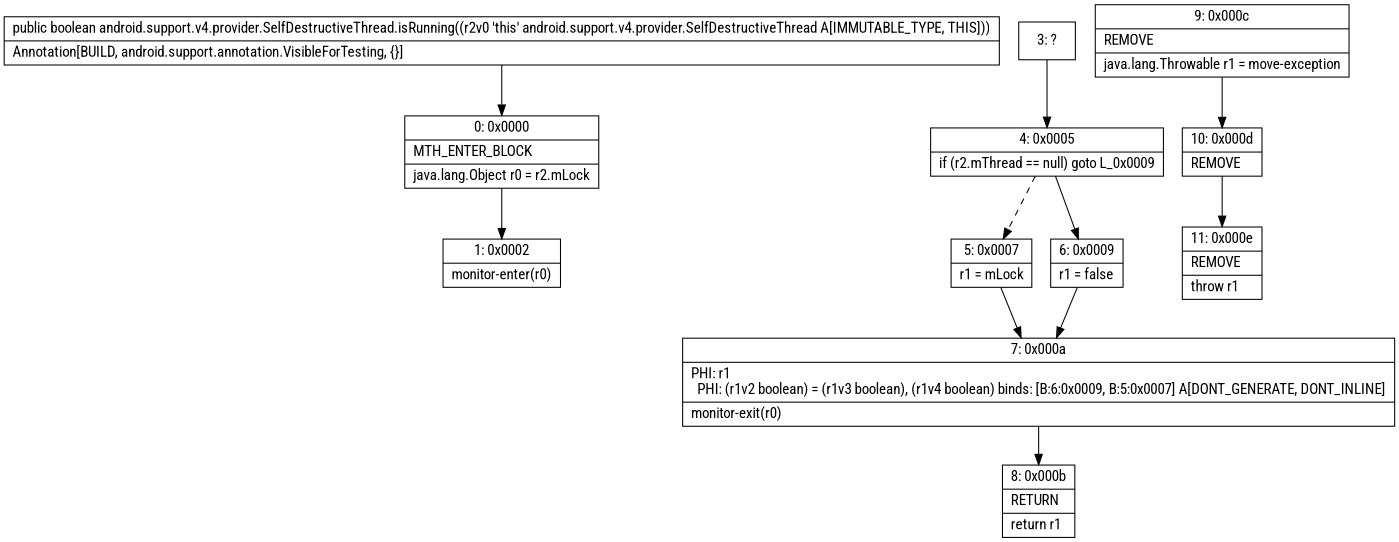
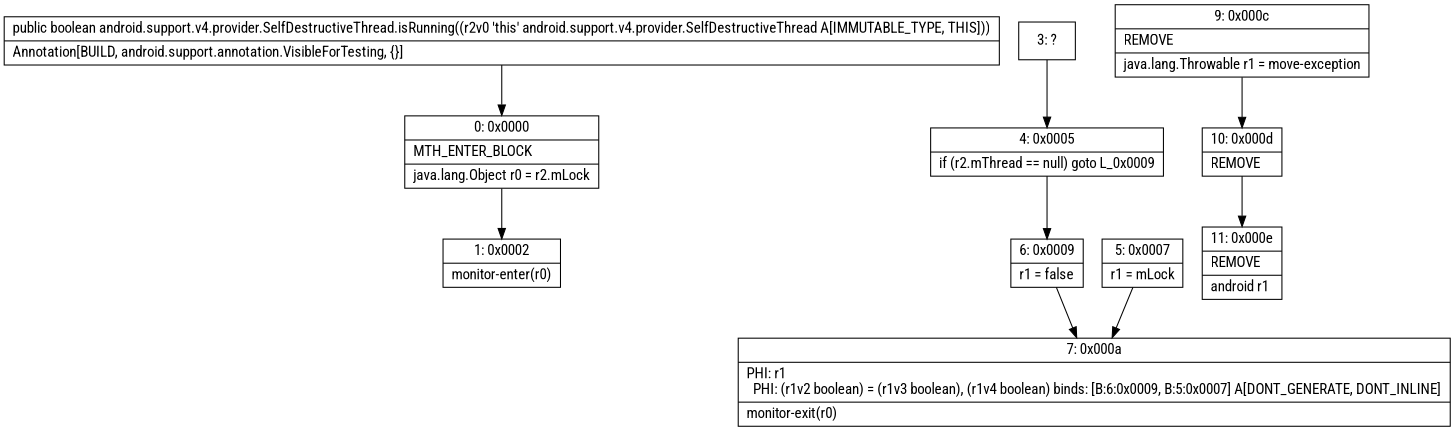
edge "4: 0x0005" -> "5: 0x0007": removed
node "11: 0x000e": text "throw r1" -> "android r1"
node "8: 0x000b": removed
